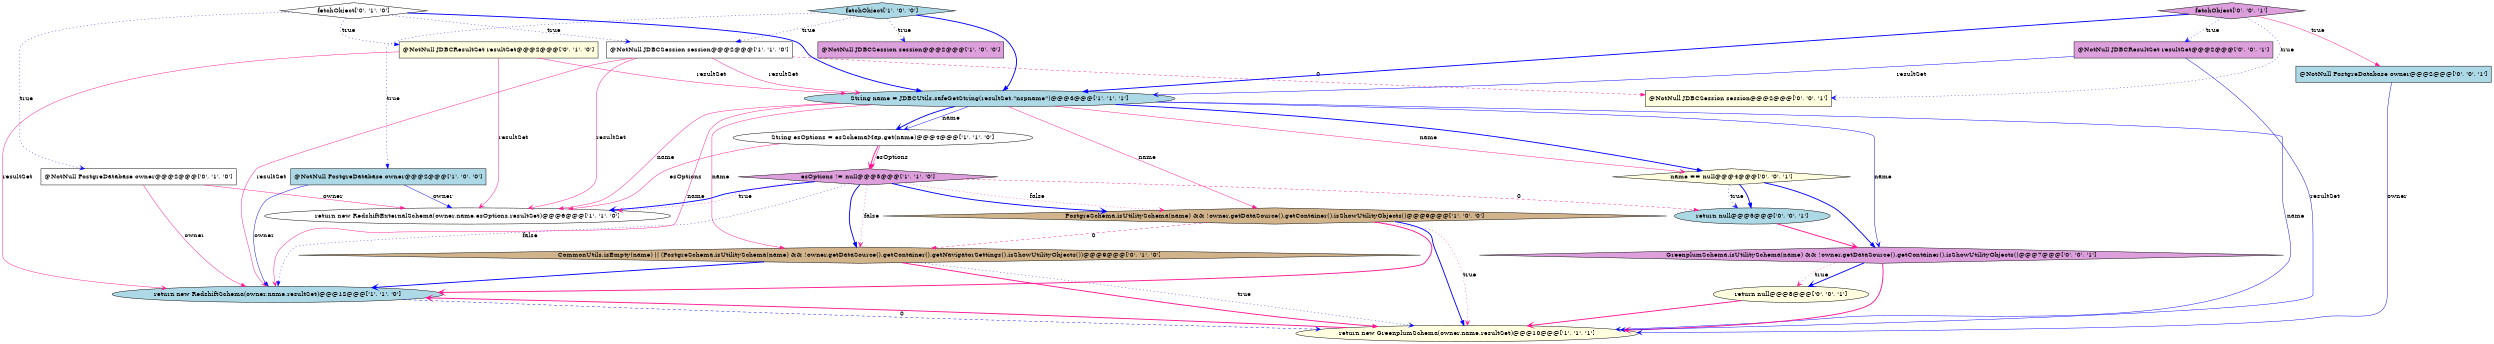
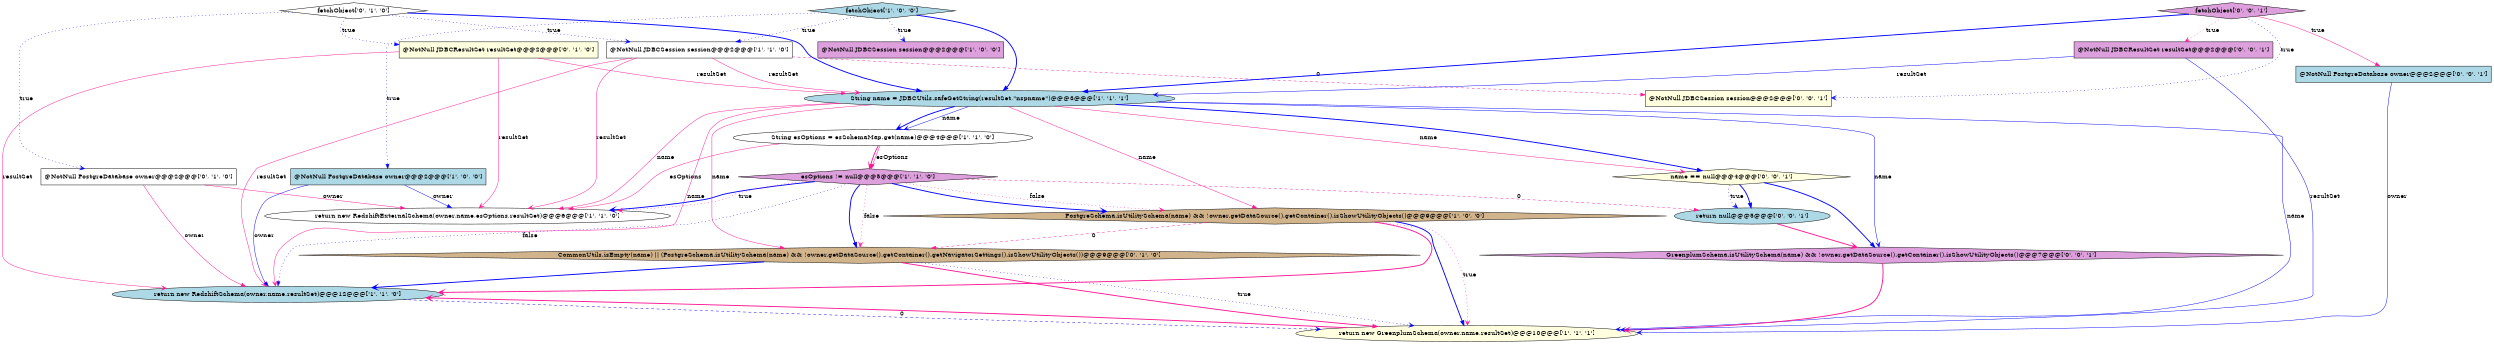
edge "fetchObject['0', '0', '1']" -> "@NotNull JDBCResultSet resultSet@@@2@@@['0', '0', '1']": color blue -> deeppink
node "return null@@@8@@@['0', '0', '1']": removed
